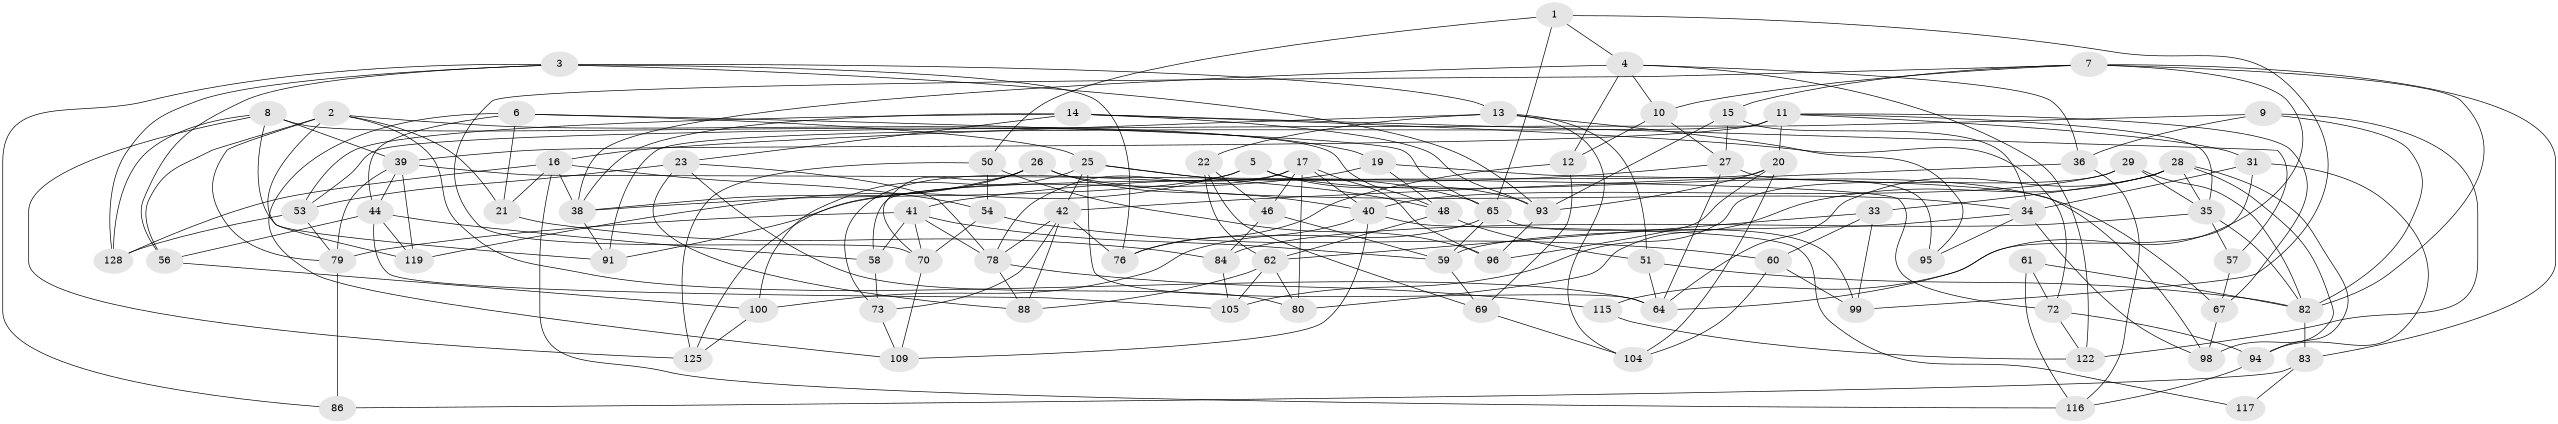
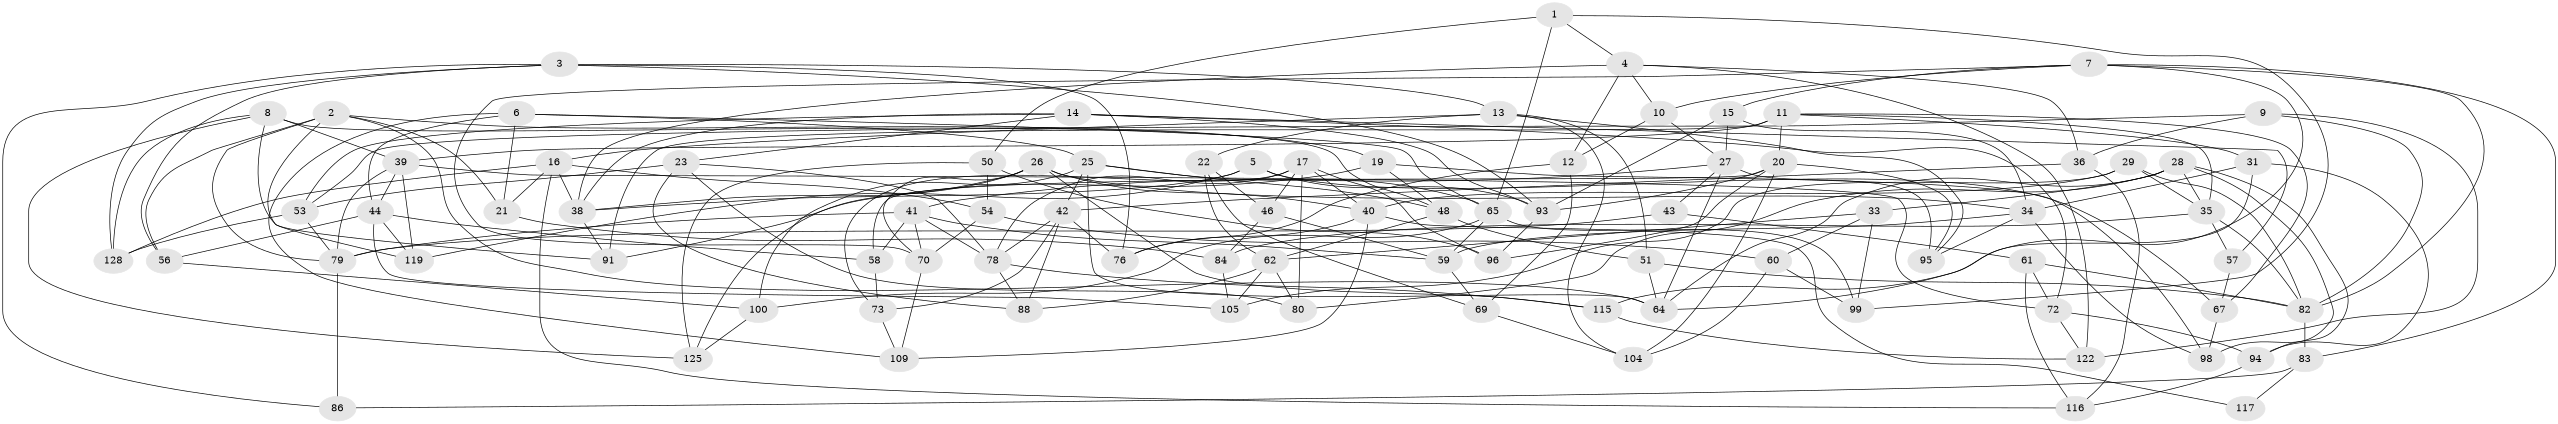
edge "20" -- "95": added
node "43": added
edge "26" -- "115": added
